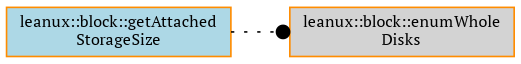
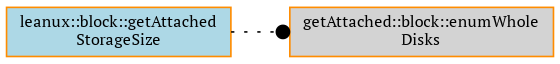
node "leanux::block::enumWhole Disks": label "leanux::block::enumWhole Disks" -> "getAttached::block::enumWhole Disks"
